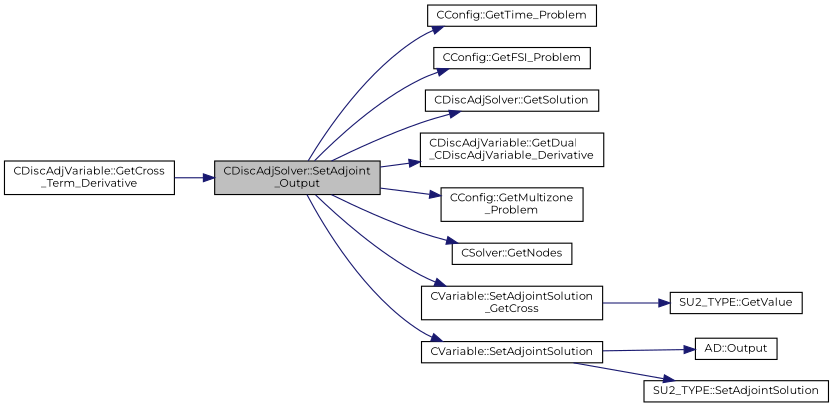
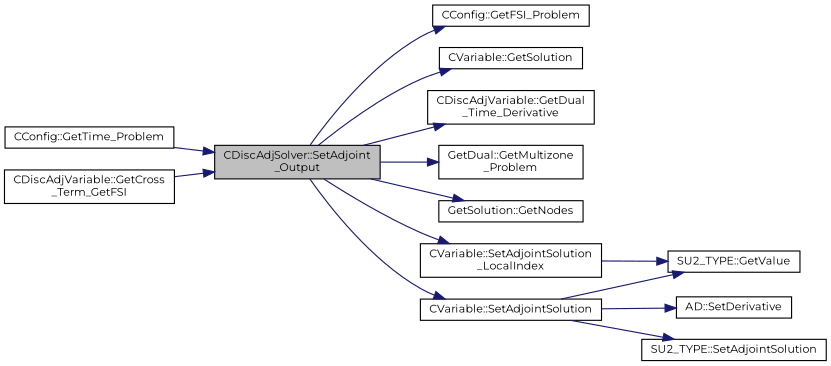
edge "CDiscAdjSolver::SetAdjoint _Output" -> "CConfig::GetTime_Problem": reversed
node "CDiscAdjSolver::GetSolution": label "CDiscAdjSolver::GetSolution" -> "CVariable::GetSolution"
node "CDiscAdjVariable::GetDual _CDiscAdjVariable_Derivative": label "CDiscAdjVariable::GetDual _CDiscAdjVariable_Derivative" -> "CDiscAdjVariable::GetDual _Time_Derivative"
node "CDiscAdjVariable::GetCross _Term_Derivative": label "CDiscAdjVariable::GetCross _Term_Derivative" -> "CDiscAdjVariable::GetCross _Term_GetFSI"
node "CConfig::GetMultizone _Problem": label "CConfig::GetMultizone _Problem" -> "GetDual::GetMultizone _Problem"
node "CSolver::GetNodes": label "CSolver::GetNodes" -> "GetSolution::GetNodes"
edge "CVariable::SetAdjointSolution" -> "SU2_TYPE::GetValue": added
node "CVariable::SetAdjointSolution _GetCross": label "CVariable::SetAdjointSolution _GetCross" -> "CVariable::SetAdjointSolution _LocalIndex"
node "AD::Output": label "AD::Output" -> "AD::SetDerivative"
